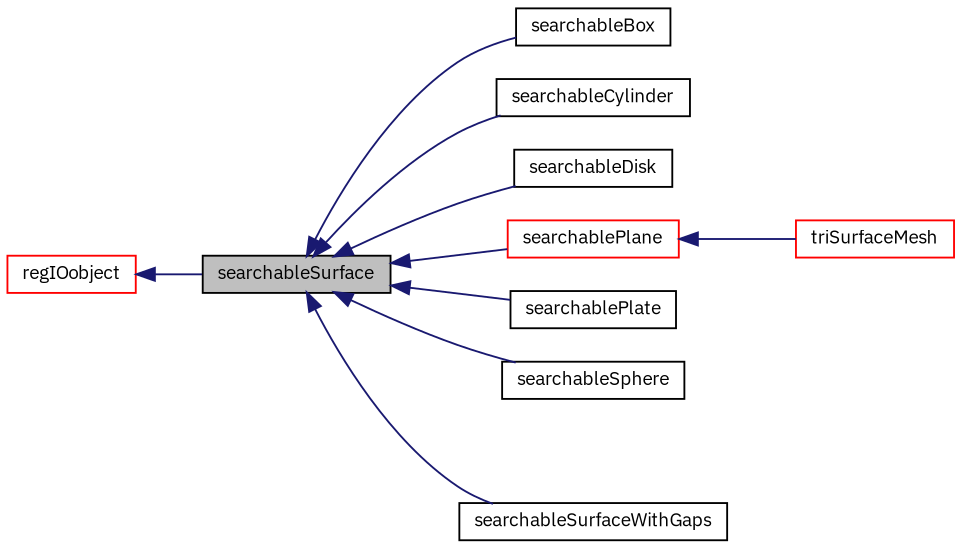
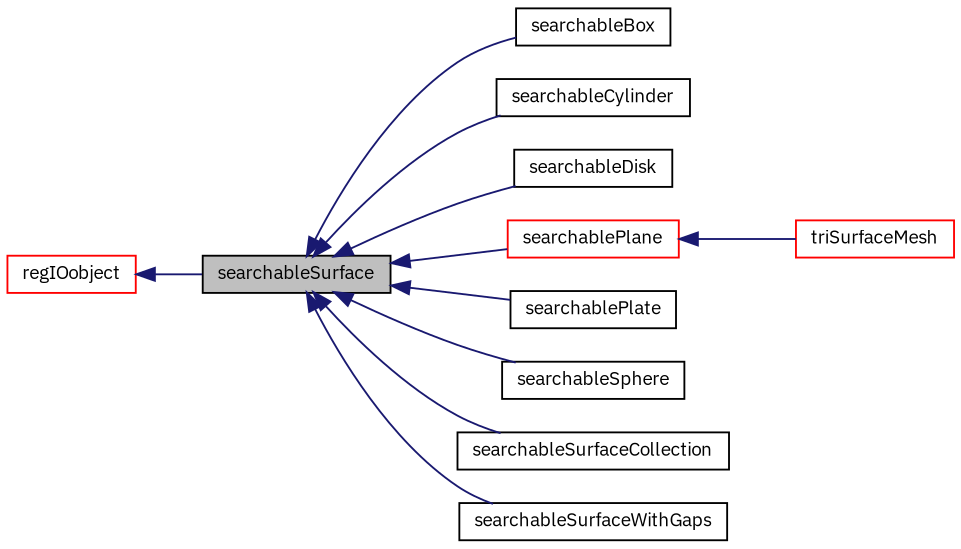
node "searchableSurfaceCollection": added
